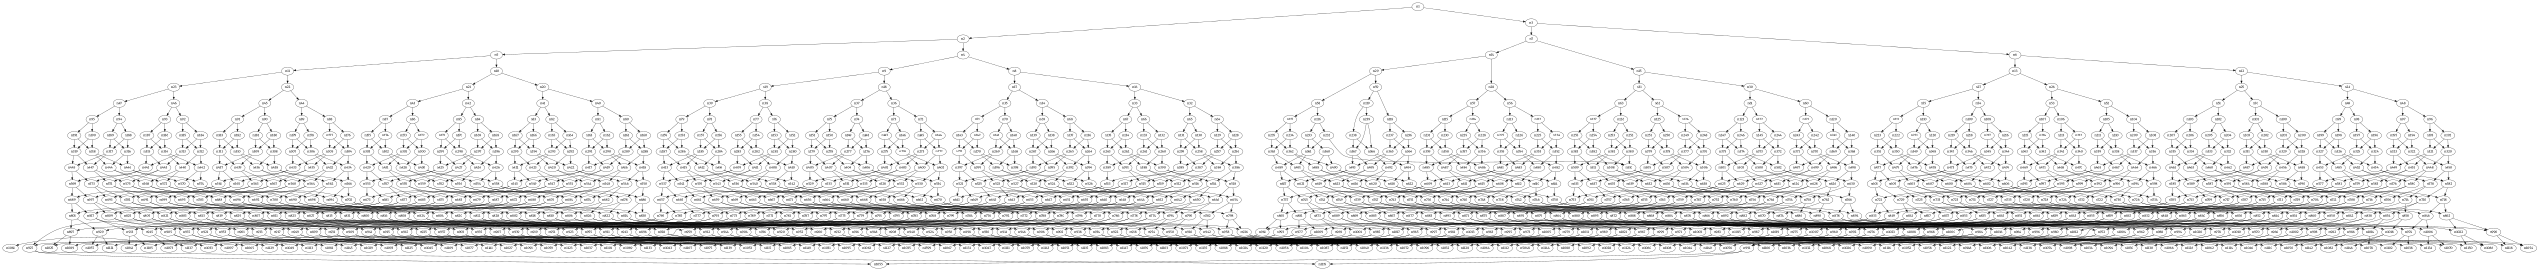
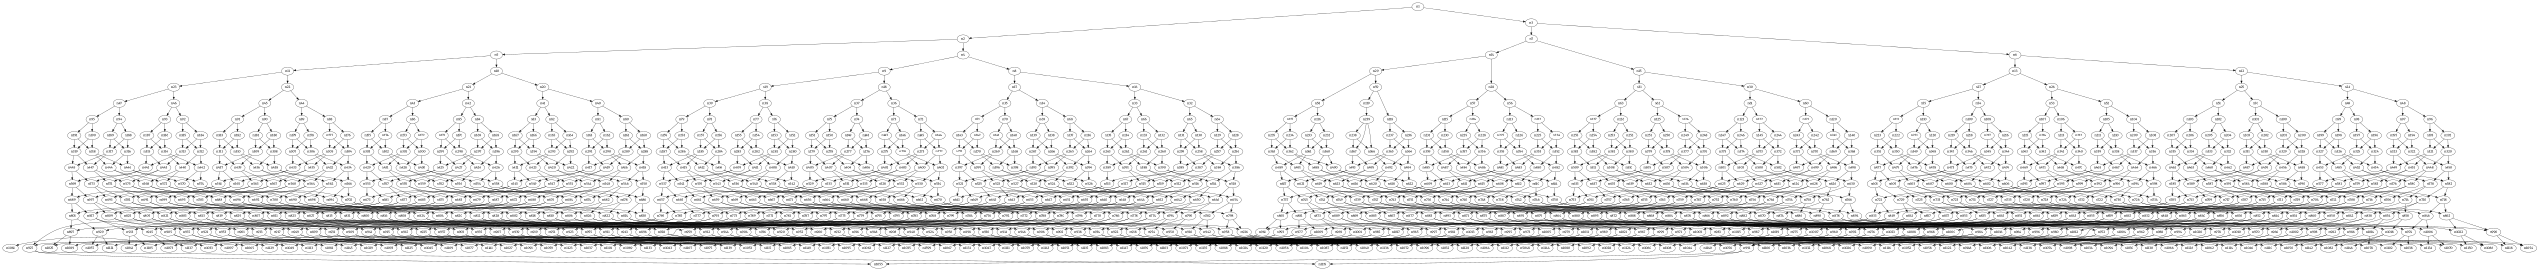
edge "n119" -> "n238": now "n239" -> "n238"
edge "n232" -> "n510": now "n232" -> "n360"
edge "n948" -> "n1140": now "n948" -> "n991"
